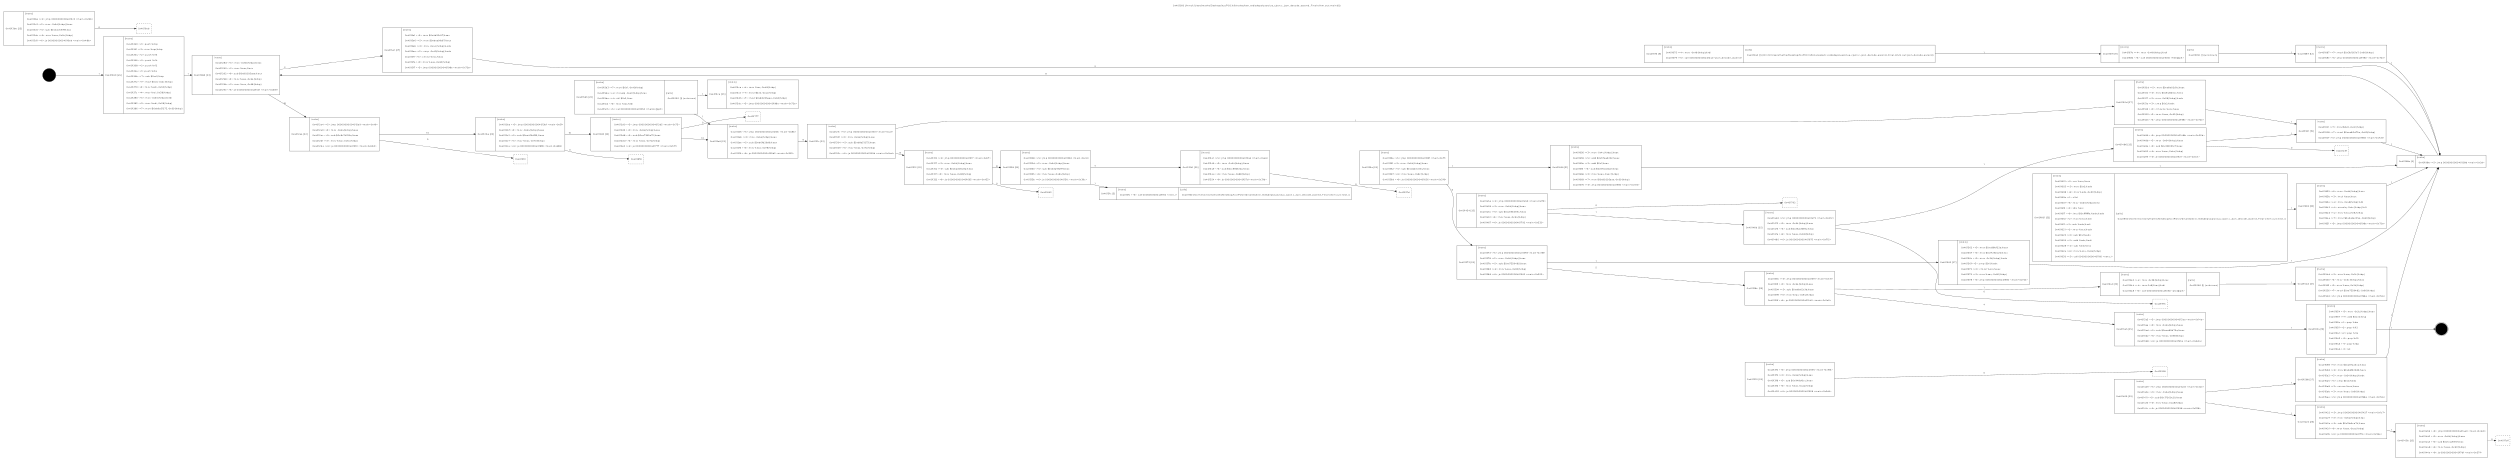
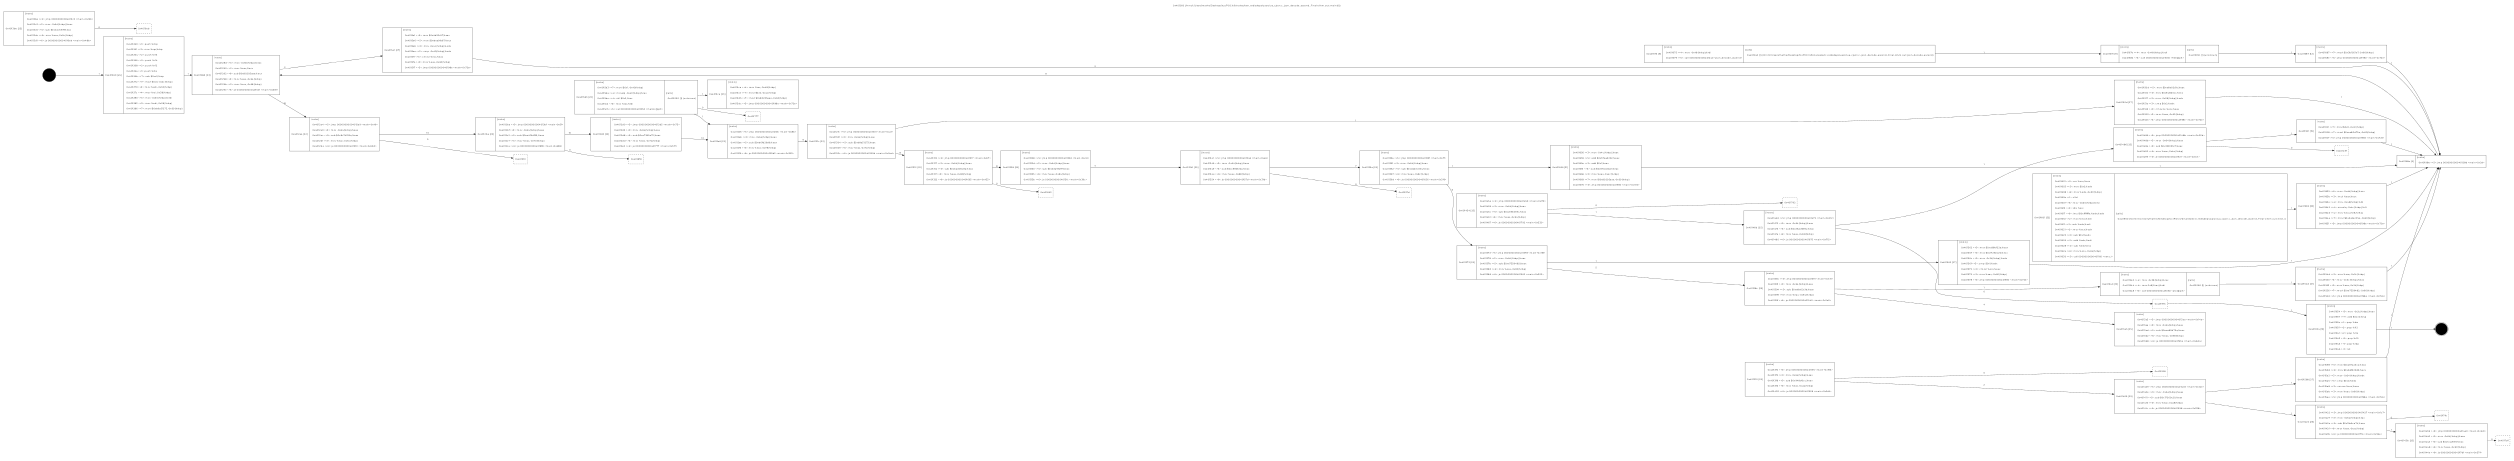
edge "0x40150d [27]" -> "0x401921 [19]": now "0x40150d [27]" -> "0x40198e [5]"
edge "0x4012d0 [22]" -> "0x401777": now "0x4015b3 [23]" -> "0x401777"
edge "0x401341 [25]" -> "0x40135a [25]": added, label "7"
node "0x4015fc [5]": removed
edge "0x40154d [21]" -> "0x40198e [5]": added, label "1"
edge "0x4013a5 [25]" -> "0x401934 [19]": now "0x401975" -> "0x401934 [19]"
edge "0x4013f0 [25]" -> "0x401409 [25]": added, label "2"
node "0x4017fe": added
